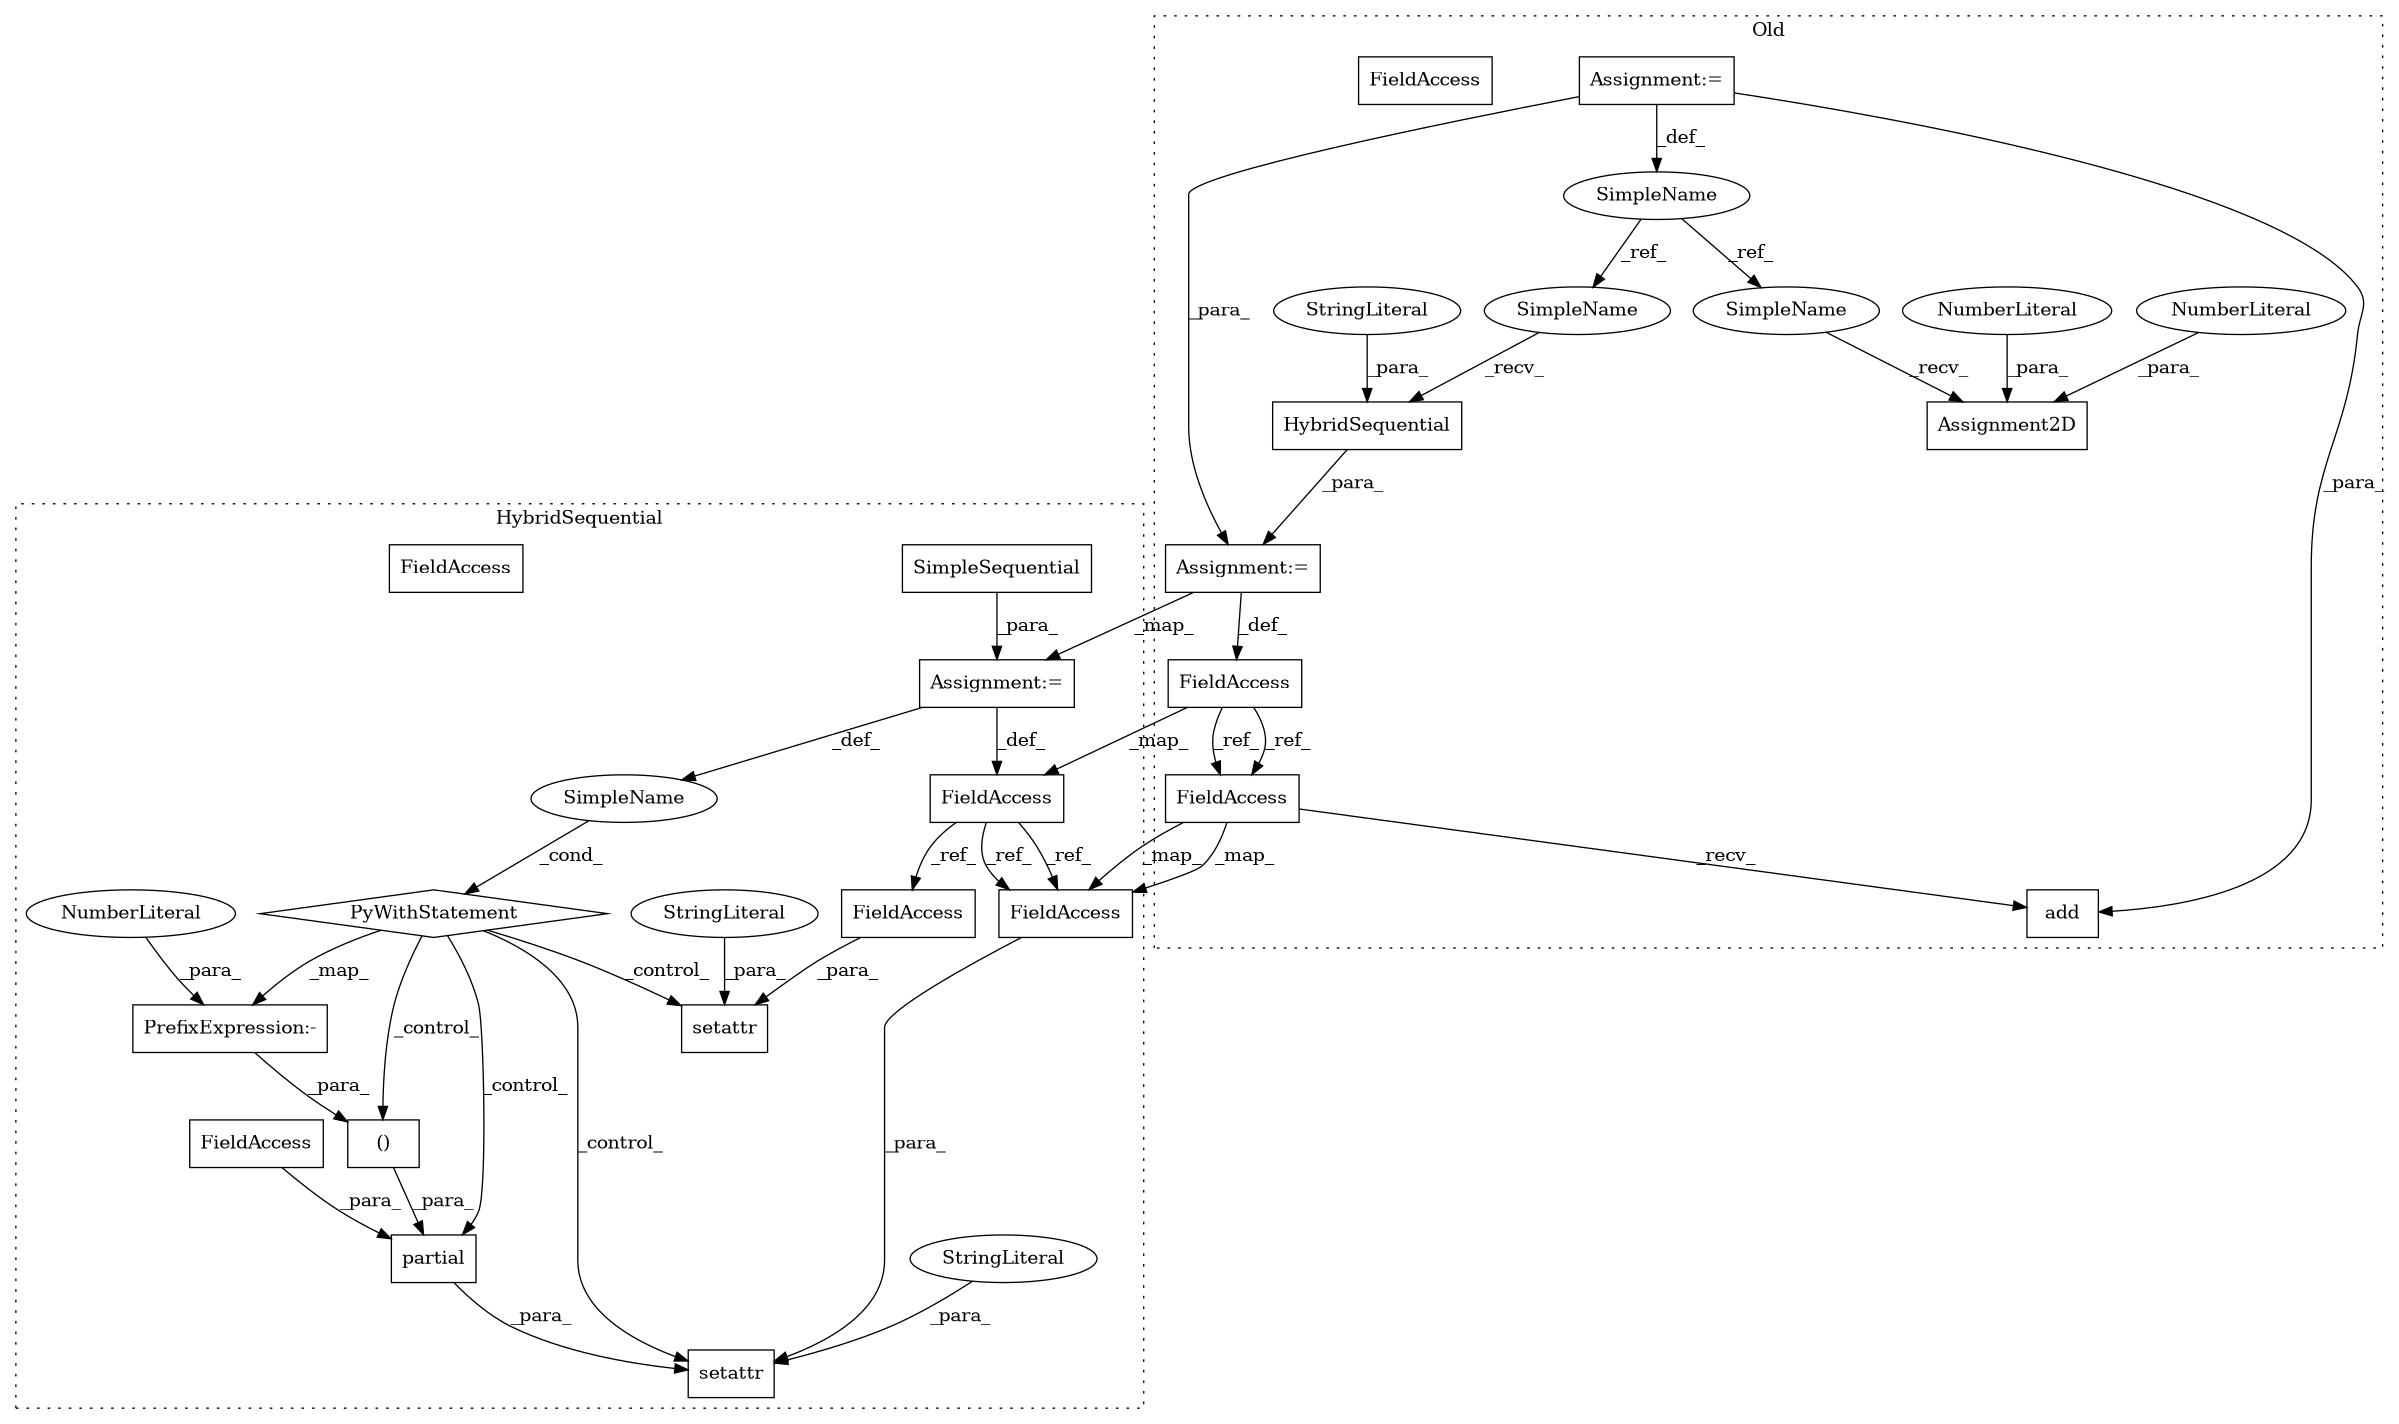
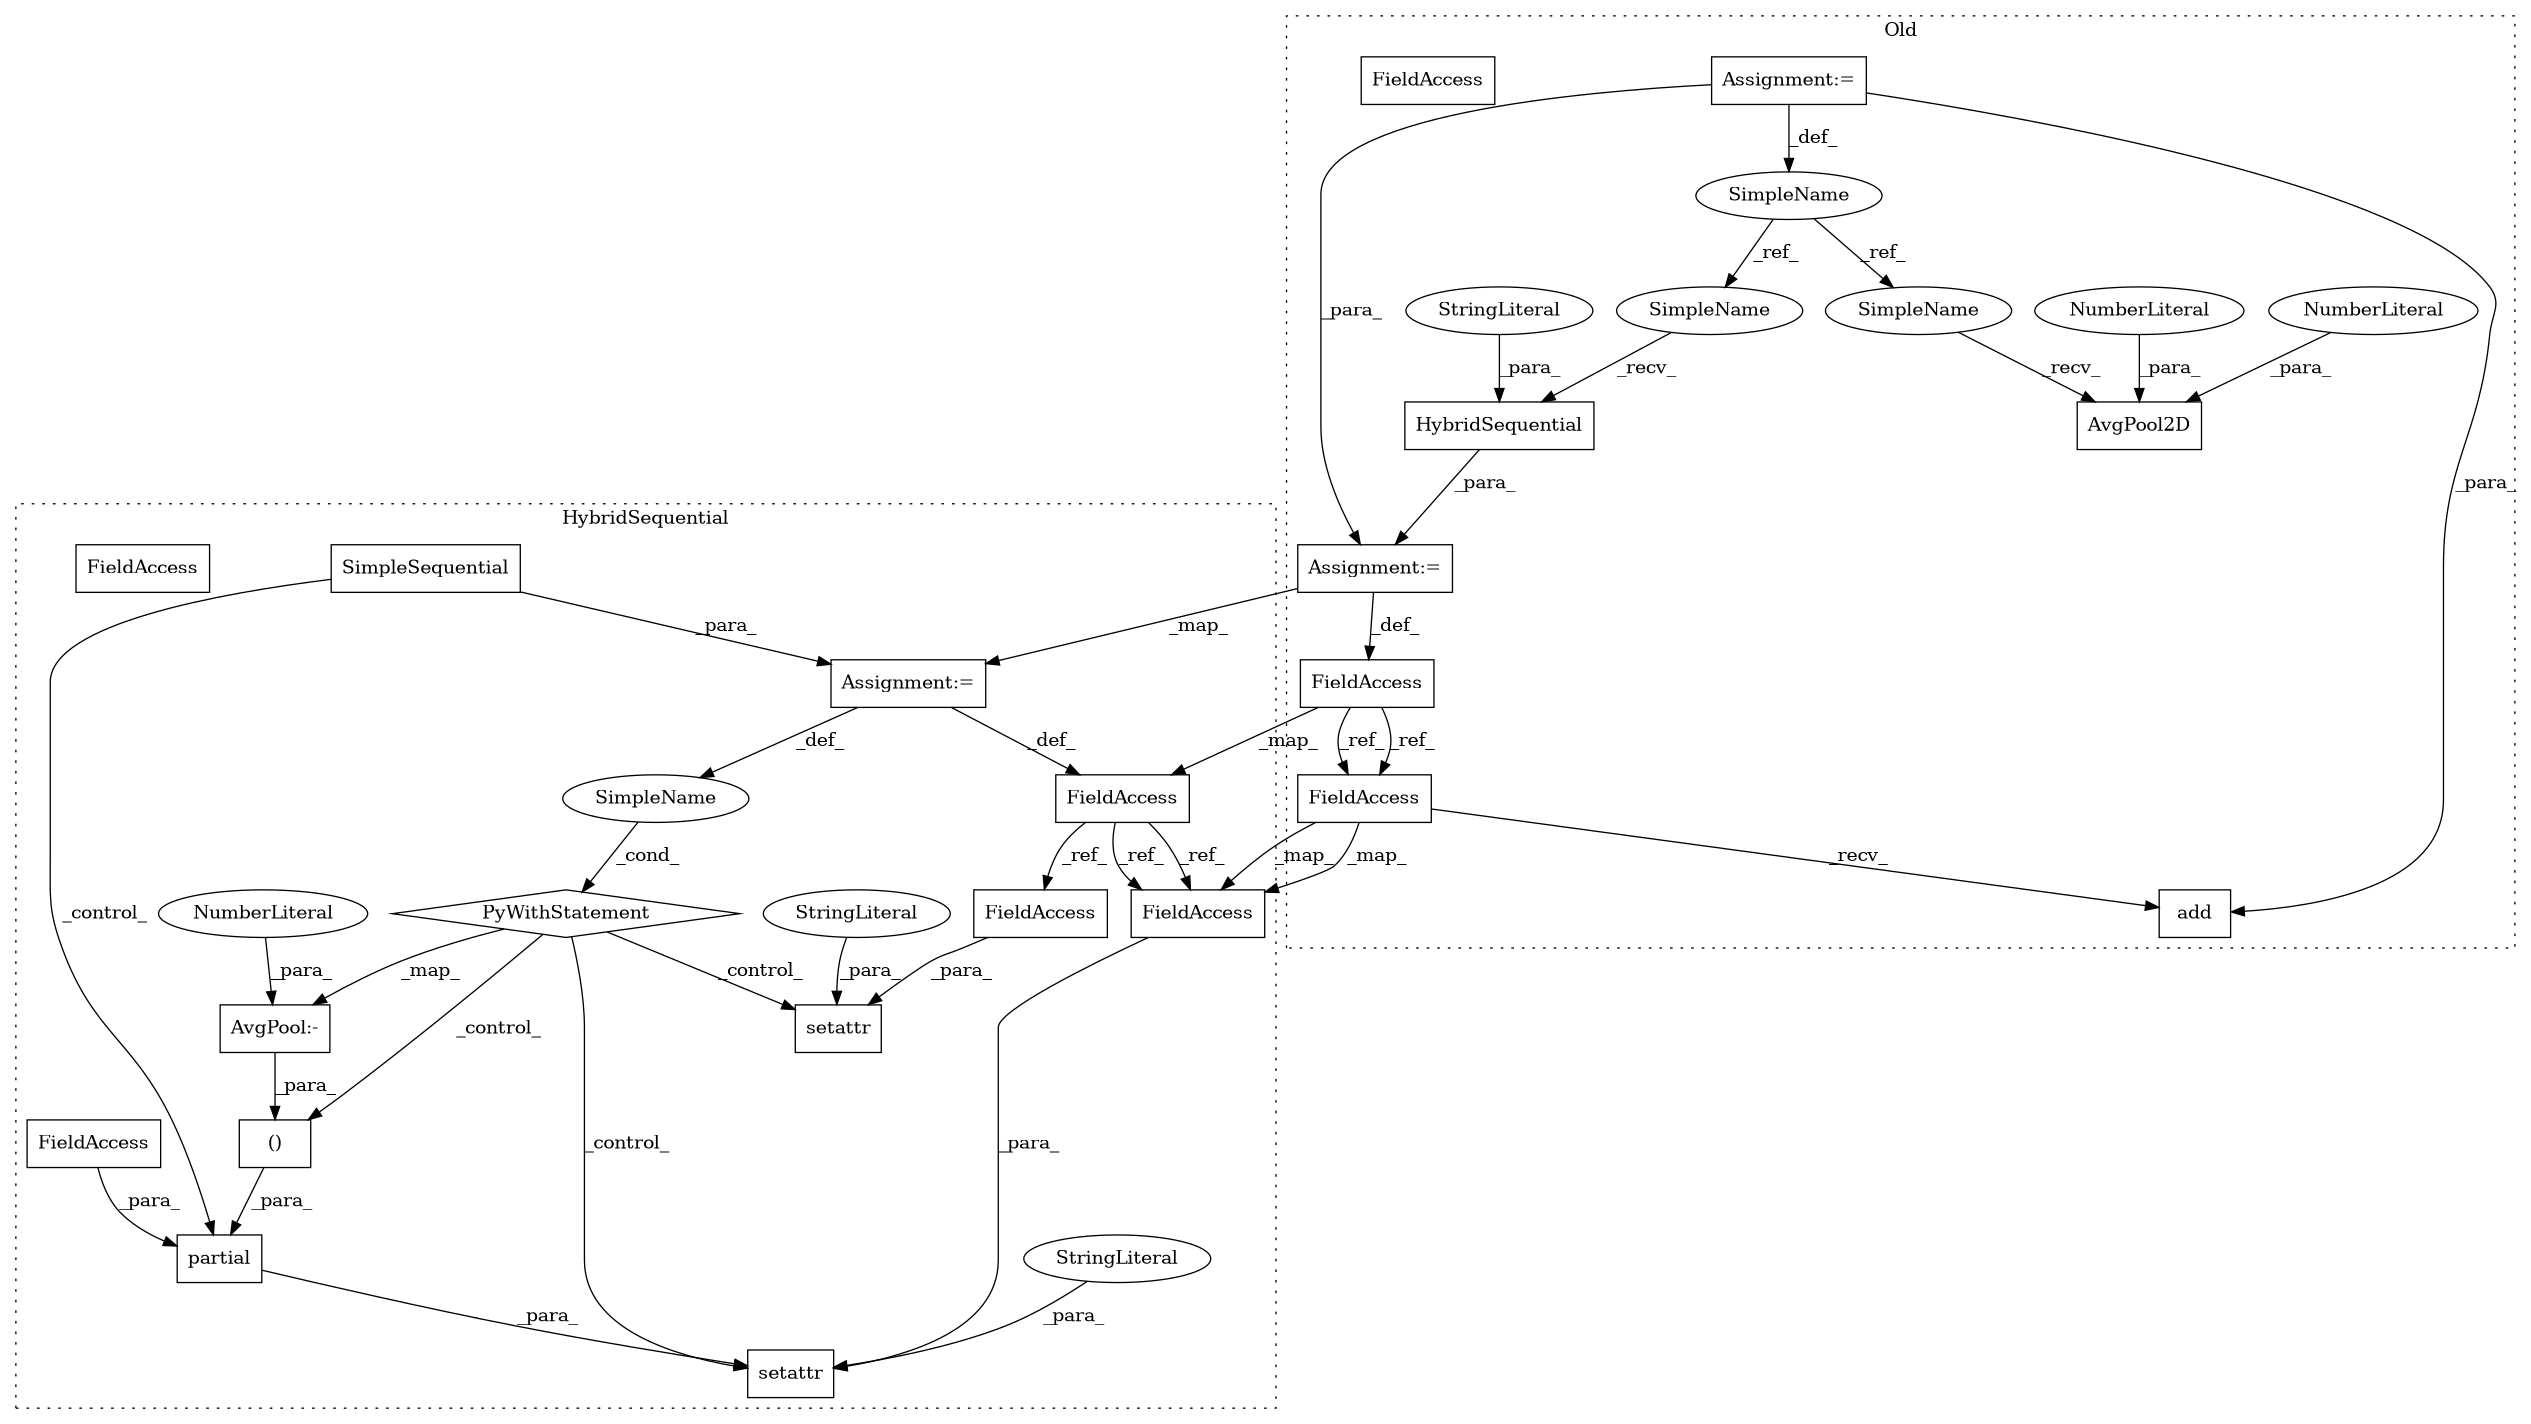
node "Assignment2D": label "Assignment2D" -> "AvgPool2D"
node "PrefixExpression:-": label "PrefixExpression:-" -> "AvgPool:-"
edge "PyWithStatement" -> "partial": now "SimpleSequential" -> "partial"
